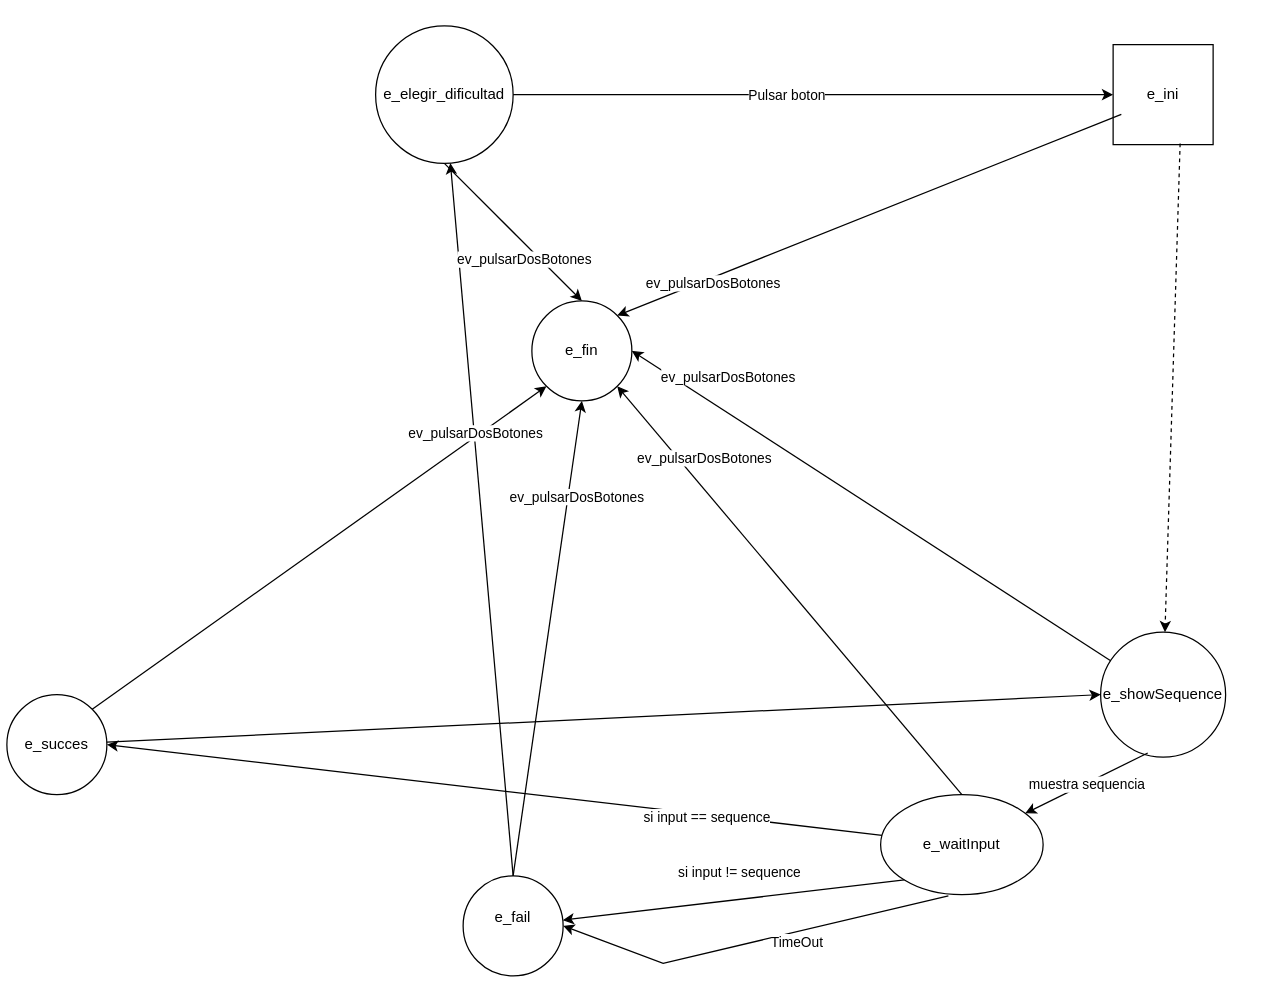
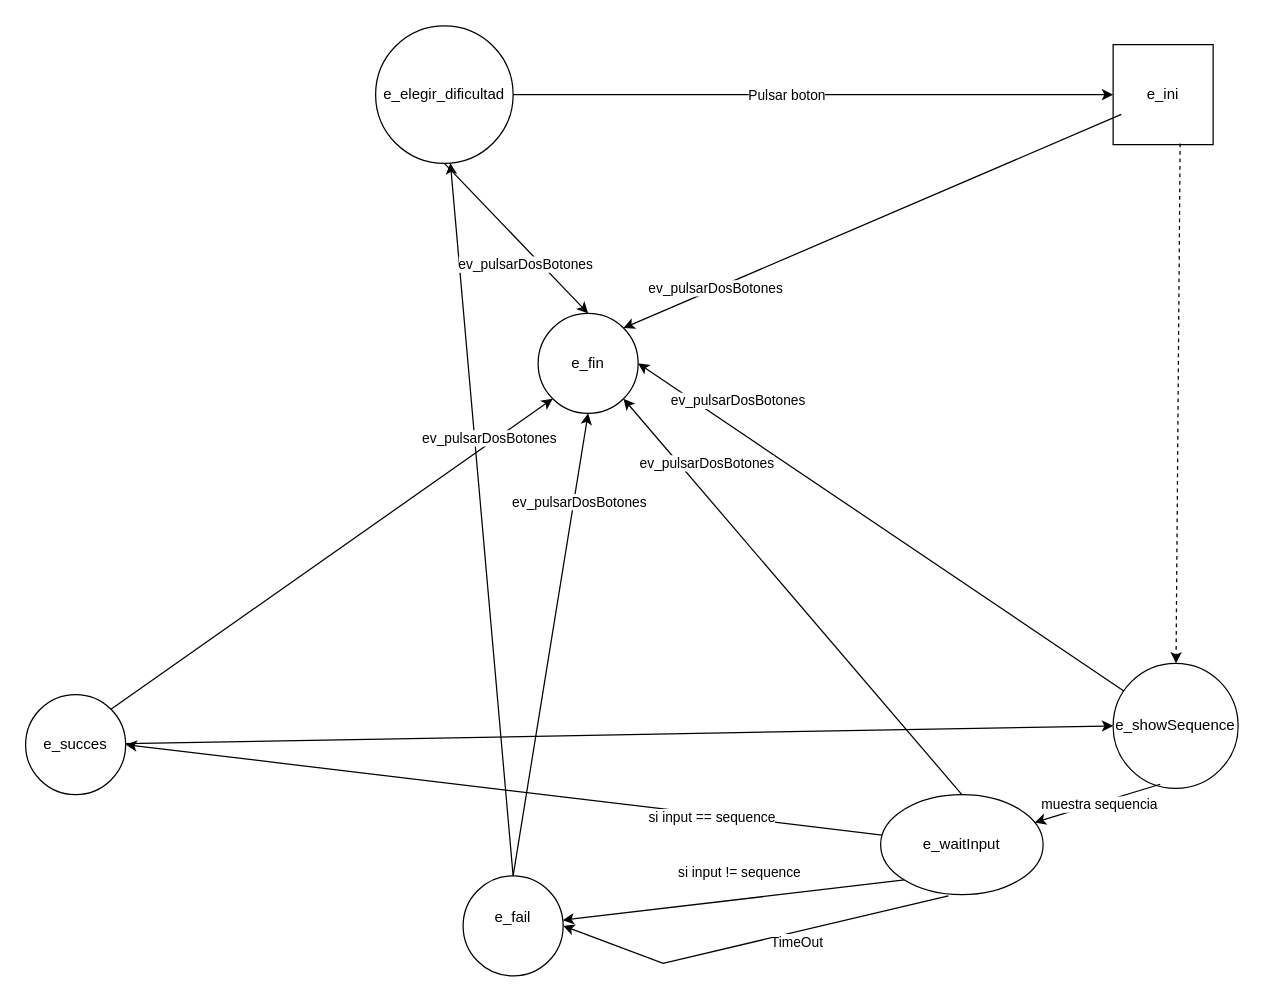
node "e_fin": moved (582, 351) -> (588, 363)
node "e_showSequence": moved (1163, 694) -> (1176, 726)
node "e_succes": moved (57, 744) -> (76, 744)
